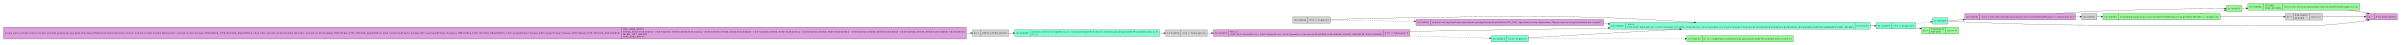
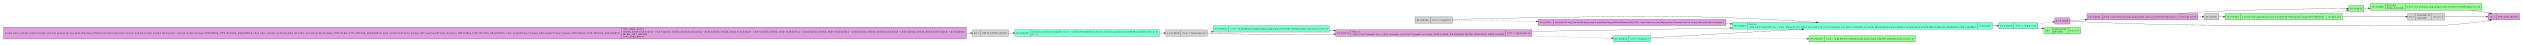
node "32: 0x0028": fillcolor aquamarine -> plum
node "24: 0x000a": added
